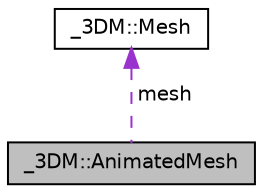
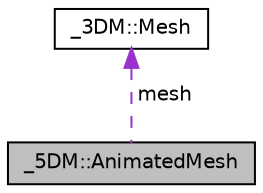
node "_3DM::AnimatedMesh": label "_3DM::AnimatedMesh" -> "_5DM::AnimatedMesh"
